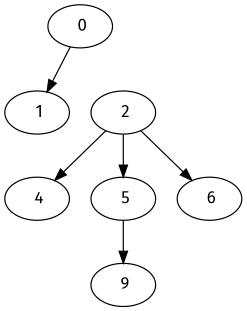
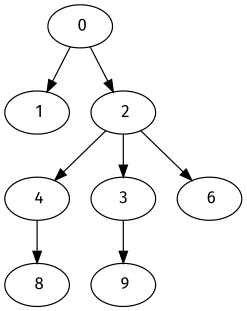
edge "0" -> "2": added
node "5": label "5" -> "3"
node "8": added
